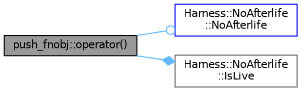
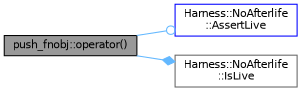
node "Harness::NoAfterlife ::NoAfterlife": label "Harness::NoAfterlife ::NoAfterlife" -> "Harness::NoAfterlife ::AssertLive"
